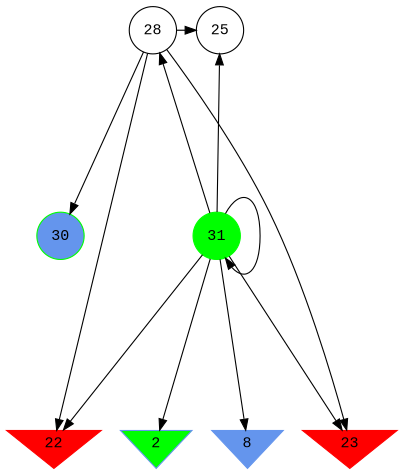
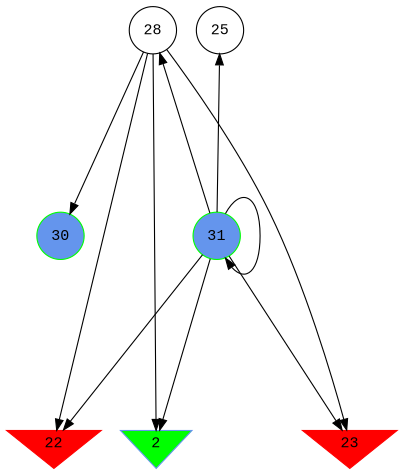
edge "28" -> "25": now "28" -> "2"
node "31": fillcolor green -> cornflowerblue
node "8": removed
